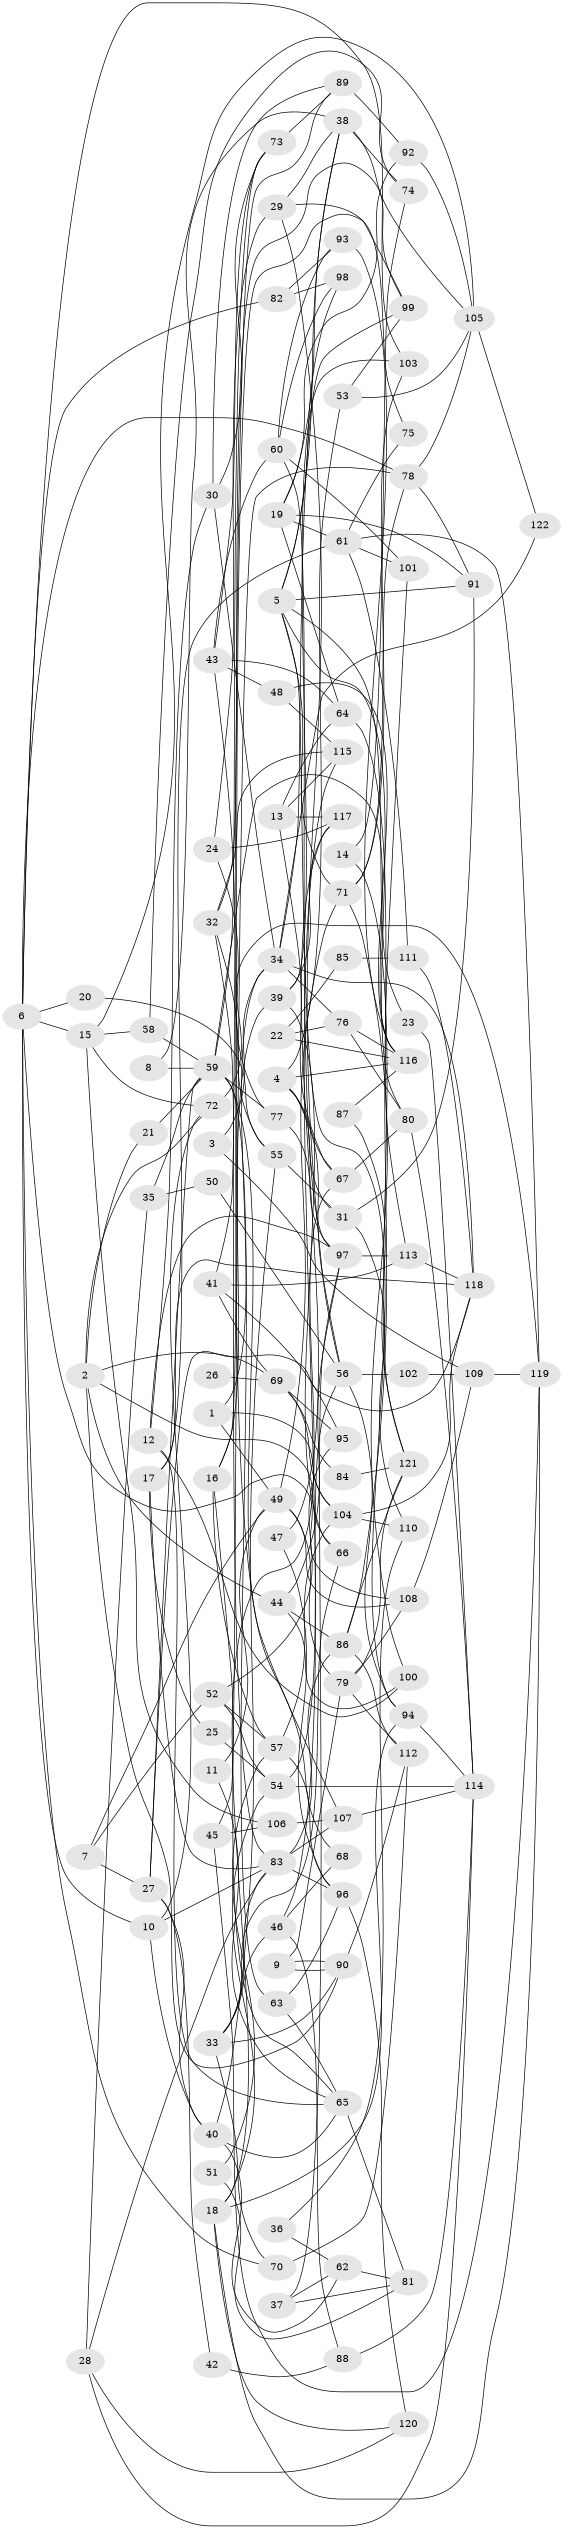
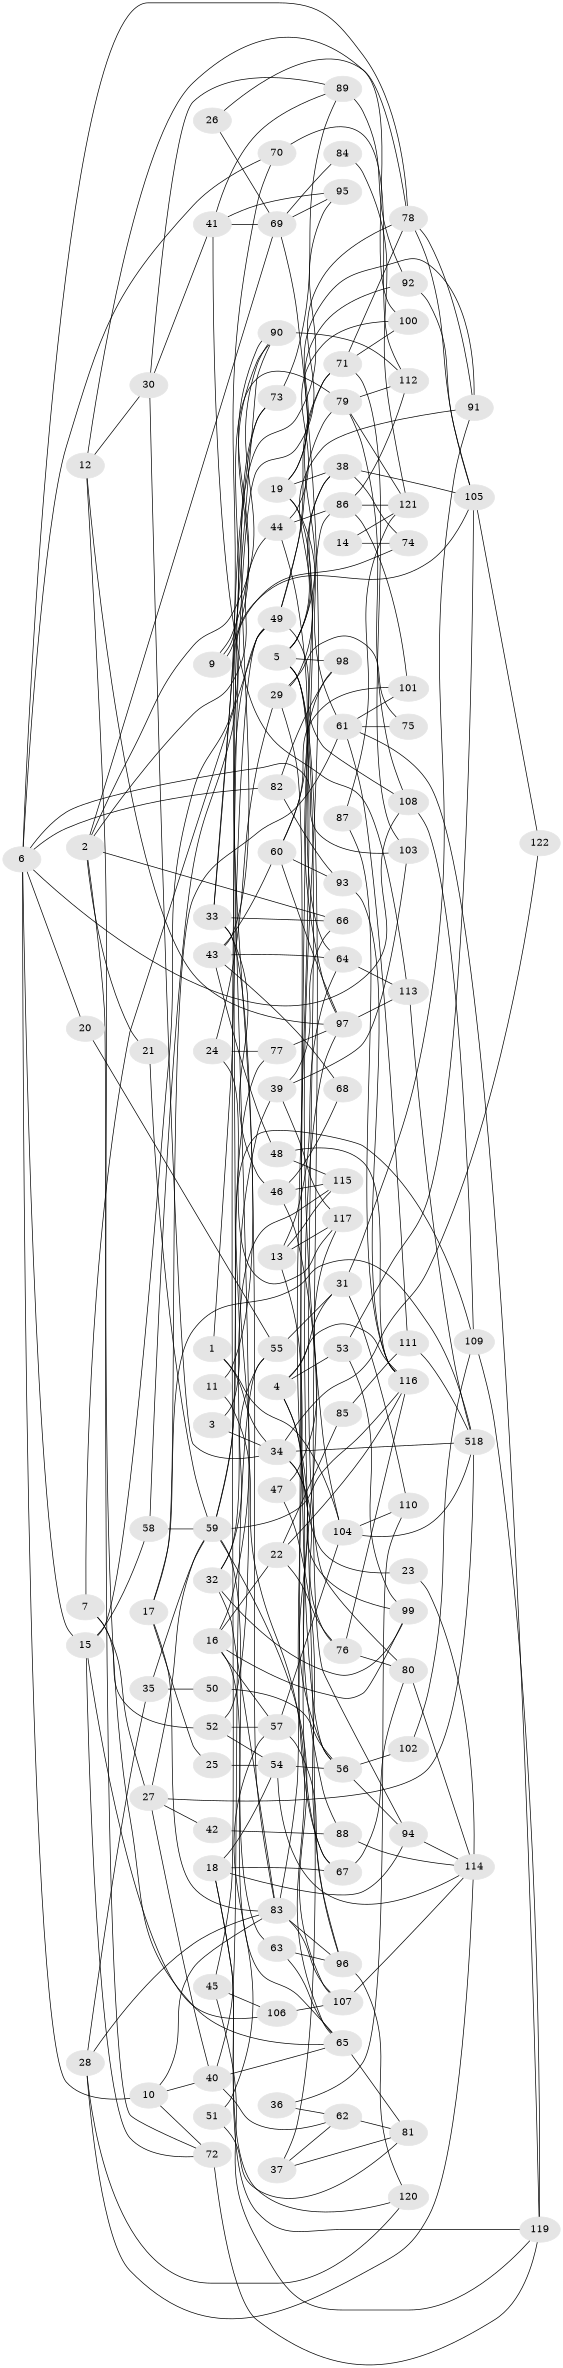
edge "26" -- "78": added
edge "73" -- "30": now "41" -- "30"
node "8": removed
node "118": label "118" -> "518"
edge "22" -- "16": added
